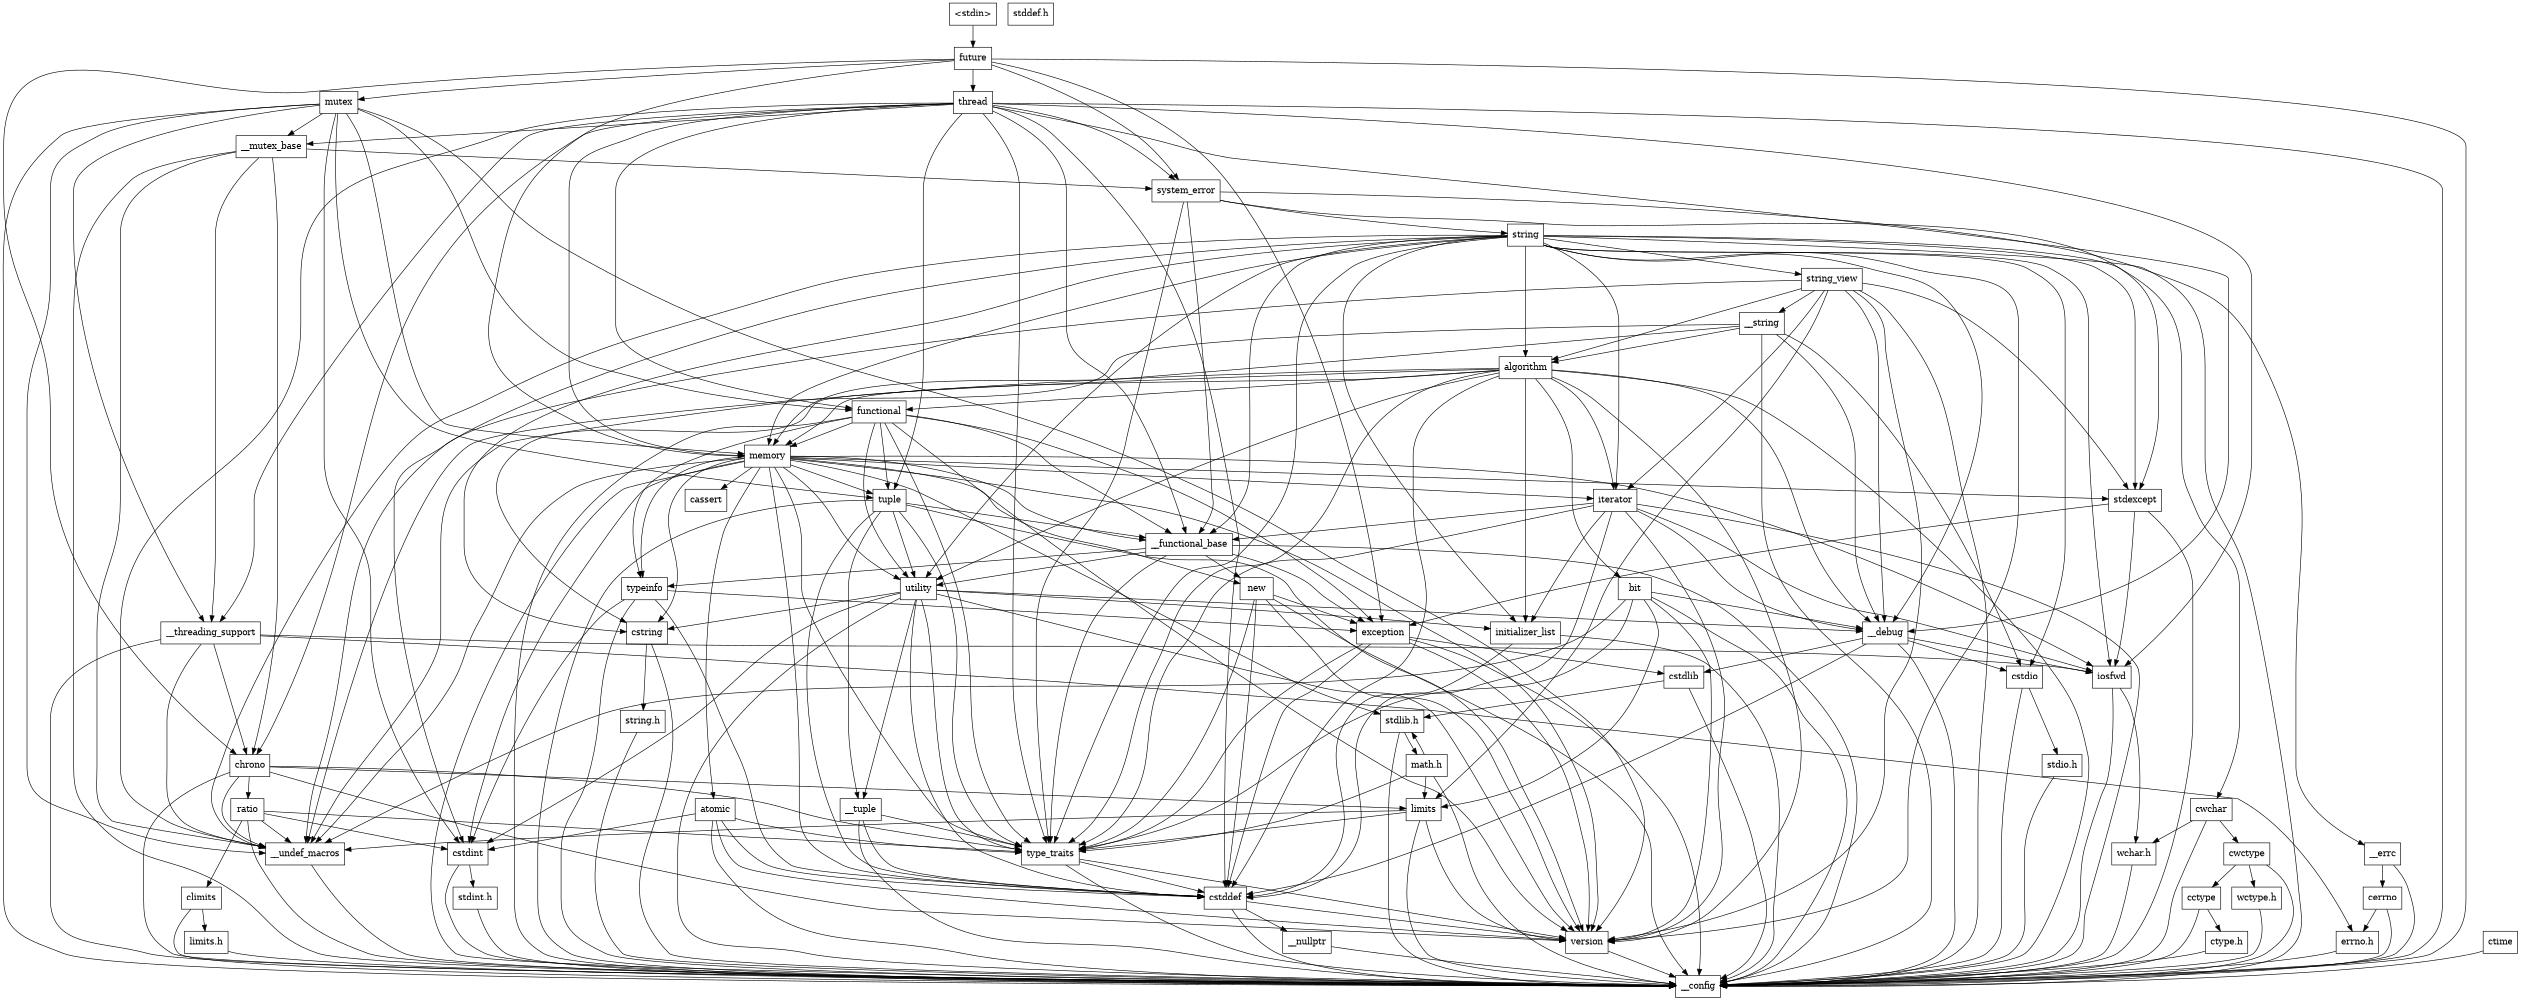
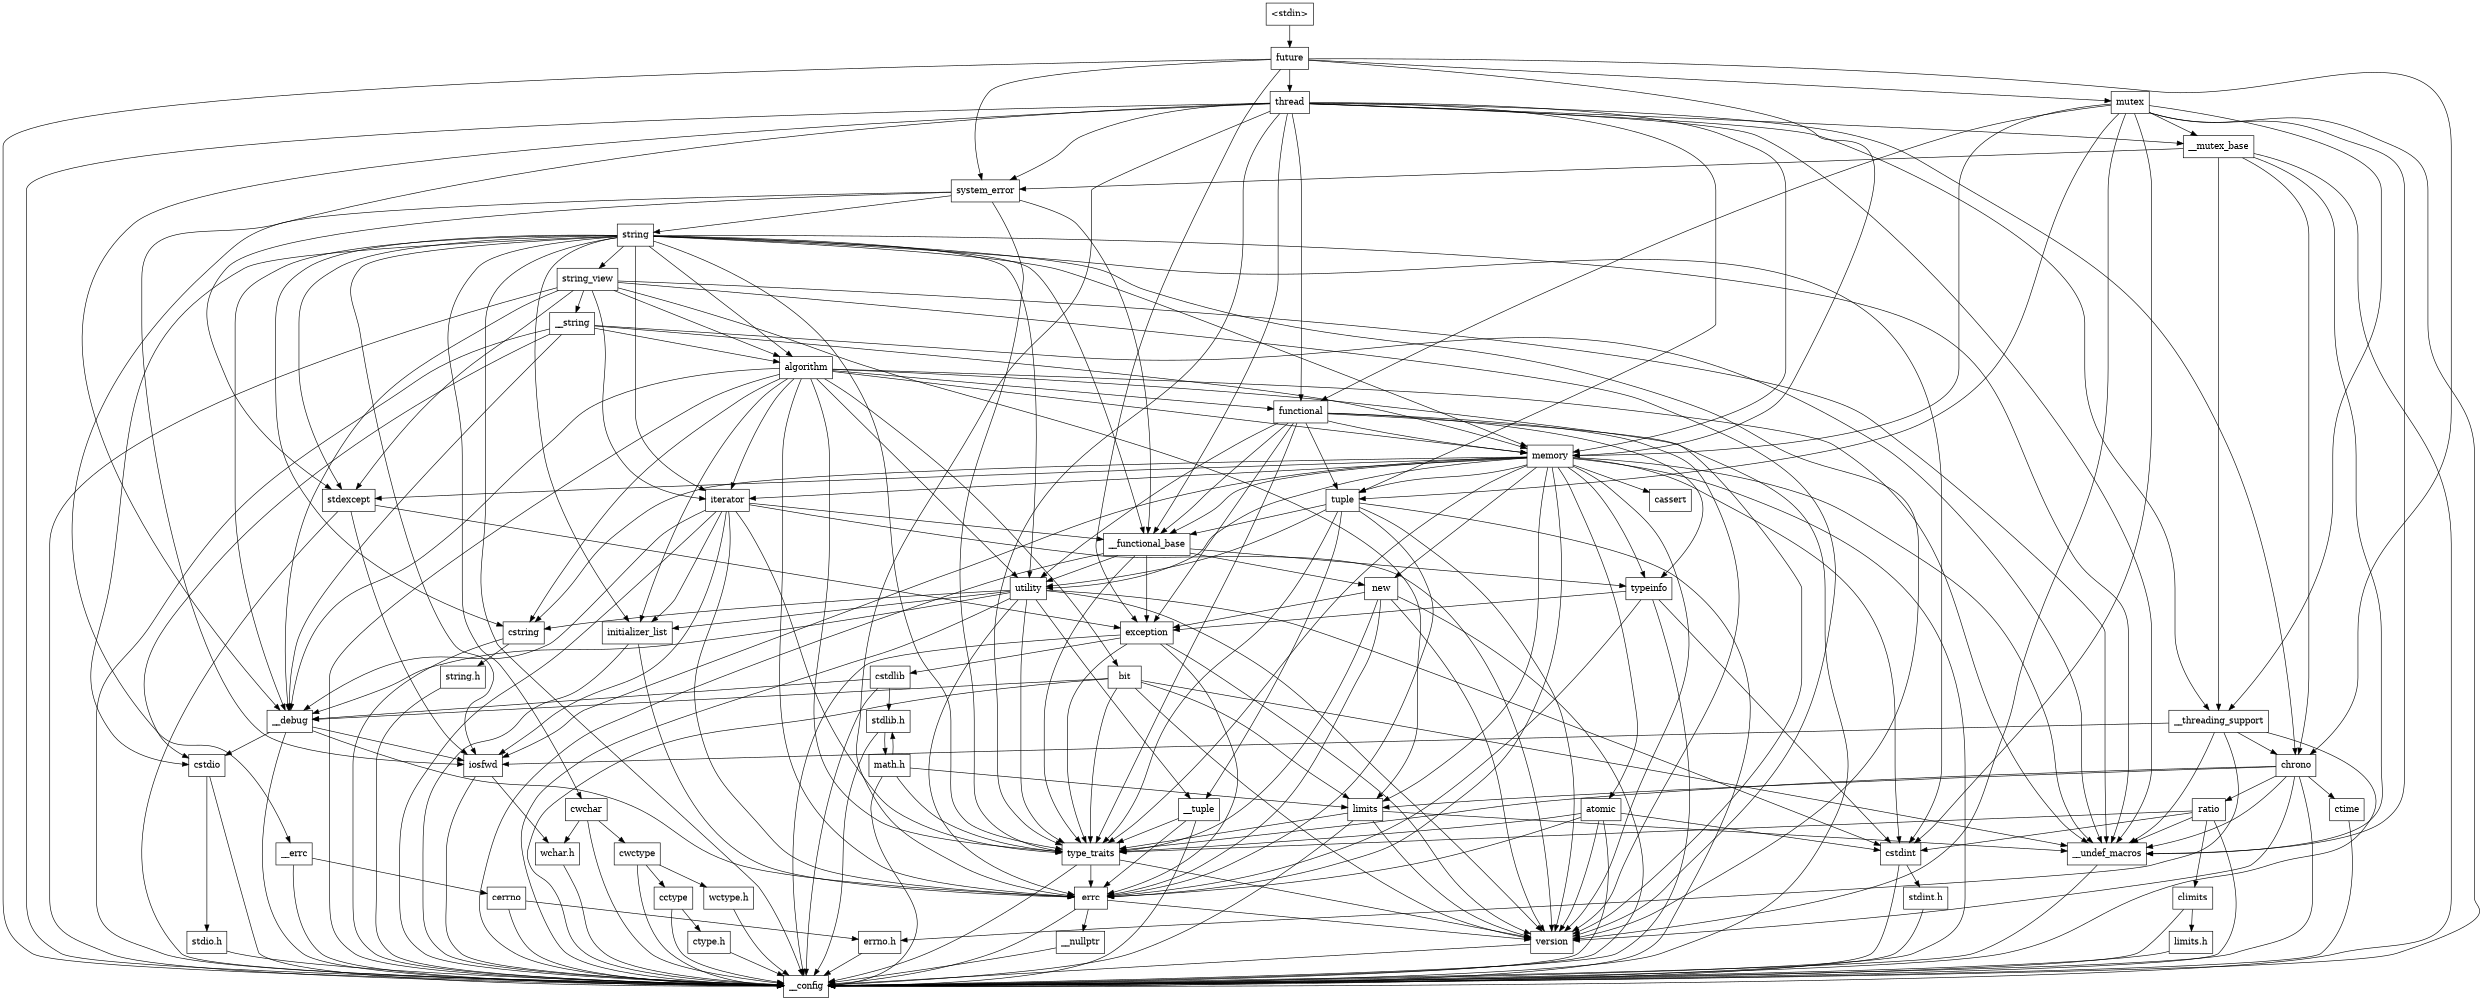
node "stddef.h": removed
edge "memory" -> "stdlib.h": now "memory" -> "limits"
edge "__debug" -> "cstdlib": reversed
edge "chrono" -> "ctime": added
node "cstddef": label "cstddef" -> "errc"
